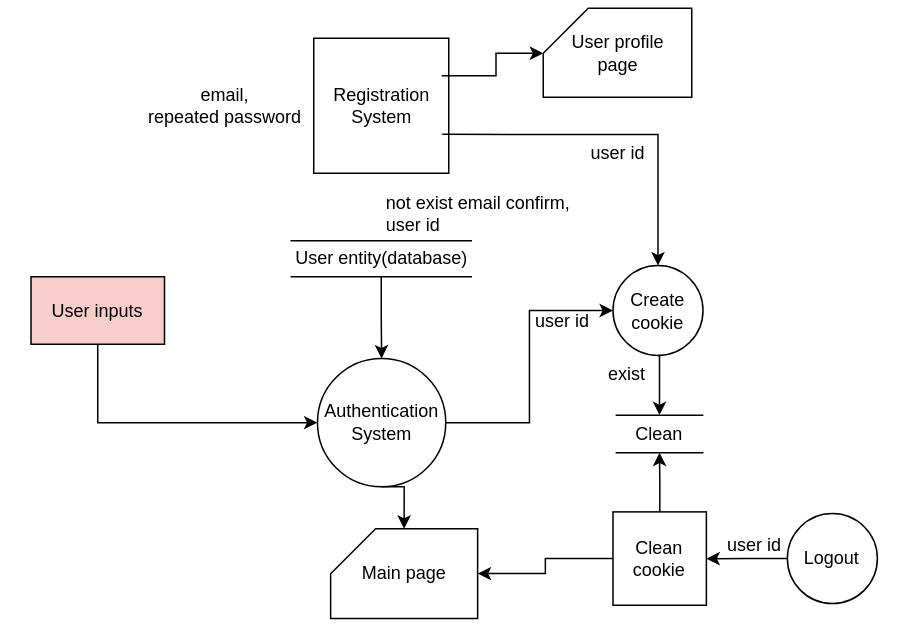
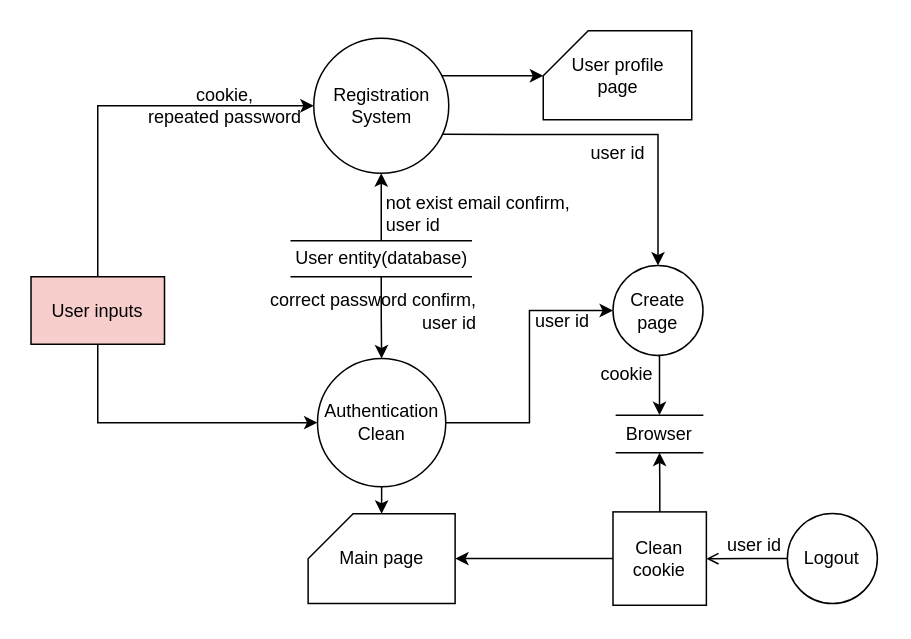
node "User profile page": moved (617, 53) -> (617, 75)
edge "User inputs" -> "Registration System": added
node "email, repeated password": label "email, repeated password" -> "cookie, repeated password"
node "Registration System": shape rectangle -> ellipse
edge "User entity(database)" -> "Registration System": added
node "correct password confirm, user id": added
node "Create cookie": label "Create cookie" -> "Create page"
node "exist": label "exist" -> "cookie"
node "Authentication System": label "Authentication System" -> "Authentication Clean"
node "Clean": label "Clean" -> "Browser"
edge "Logout" -> "Clean cookie": arrowhead classic -> open
node "Main page": moved (404, 574) -> (381, 559)
